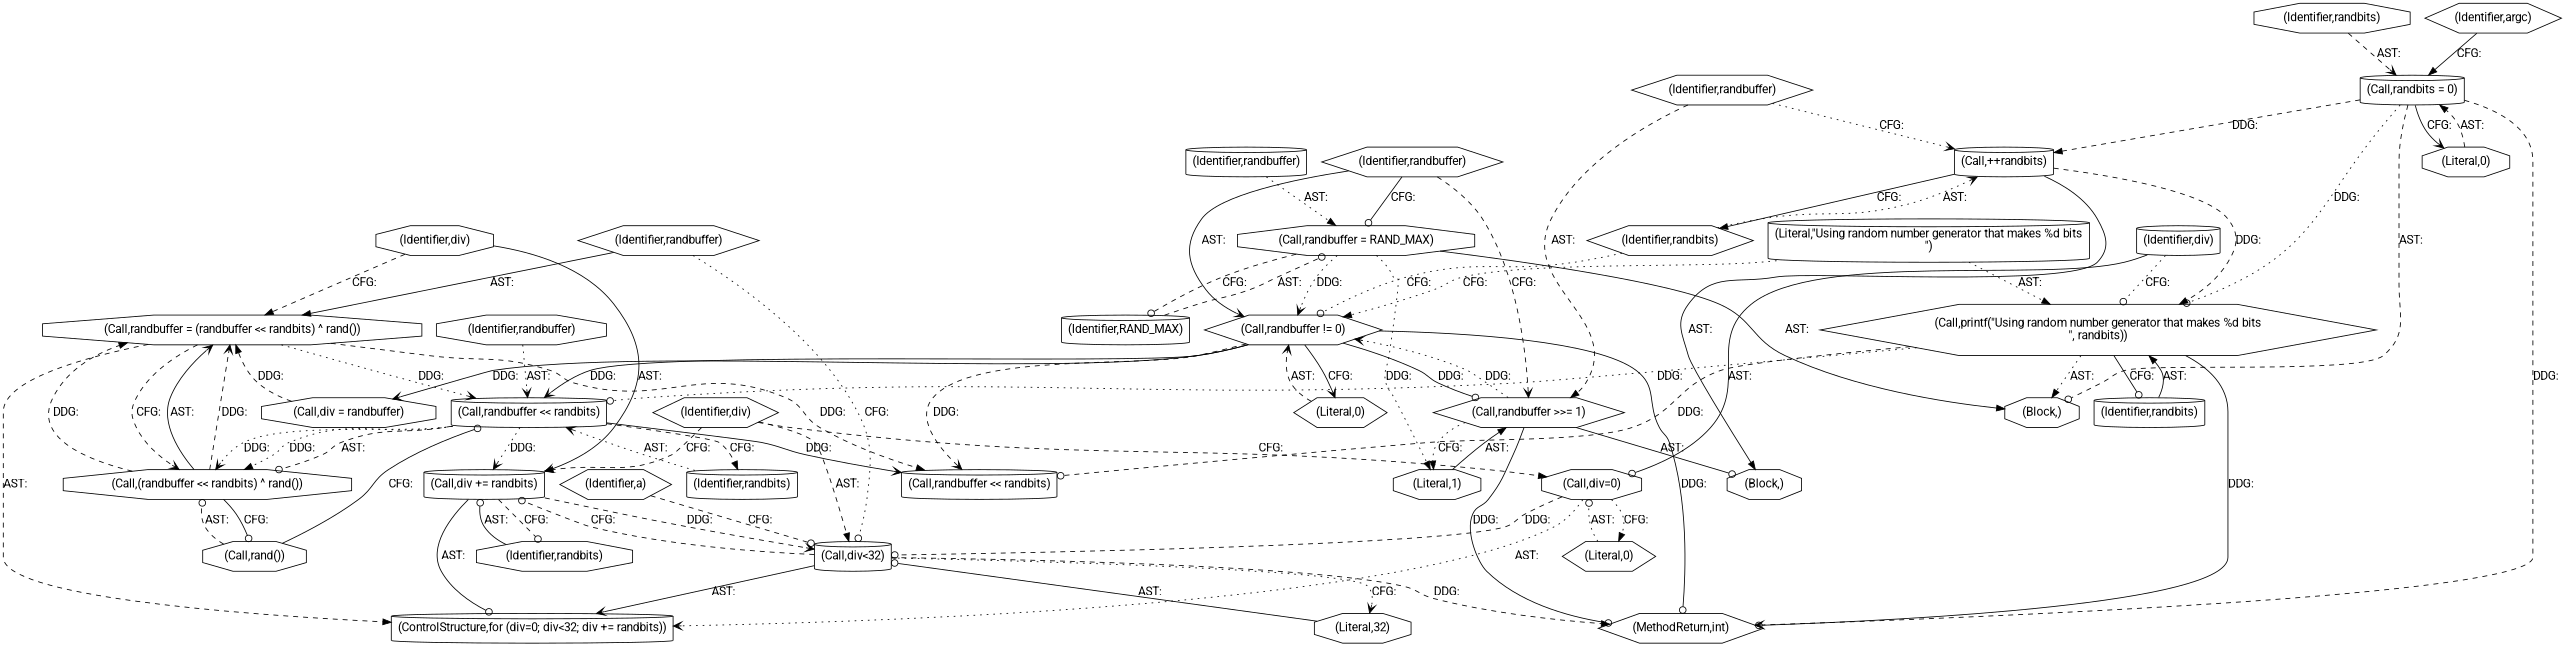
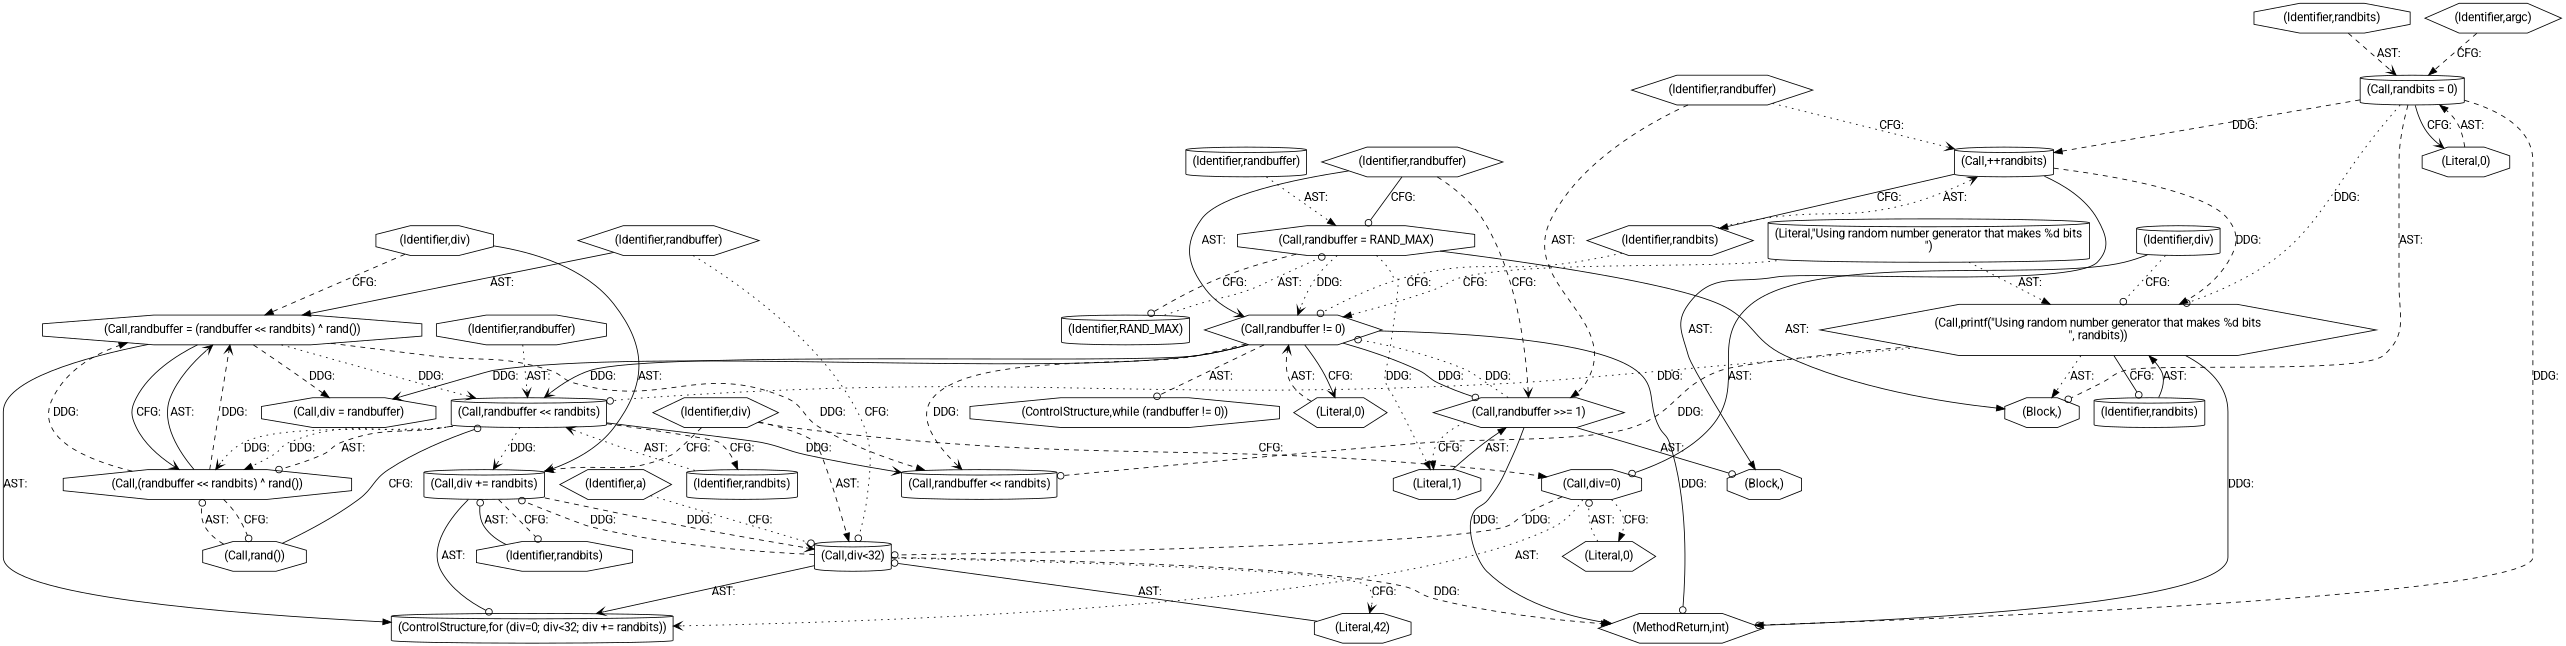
edge "(Identifier,argc)" -> "(Call,randbits = 0)": style solid -> dashed
edge "(Identifier,RAND_MAX)" -> "(Call,randbuffer = RAND_MAX)": style dashed -> dotted
edge "(Call,randbuffer >>= 1)" -> "(Call,randbuffer != 0)": arrowhead vee -> odot
edge "(Call,div = randbuffer)" -> "(Call,randbuffer = (randbuffer << randbits) ^ rand())": reversed
edge "(Call,randbuffer = (randbuffer << randbits) ^ rand())" -> "(Call,(randbuffer << randbits) ^ rand())": style dashed -> solid
node "(ControlStructure,while (randbuffer != 0))": added
edge "(Call,(randbuffer << randbits) ^ rand())" -> "(Call,rand())": style solid -> dashed
edge "(Identifier,a)" -> "(Call,div<32)": style dashed -> dotted
edge "(Call,div<32)" -> "(Call,div += randbits)": label "CFG: " -> "DDG: "
edge "(Call,randbuffer >>= 1)" -> "(MethodReturn,int)": arrowhead odot -> normal
edge "(Call,randbuffer = (randbuffer << randbits) ^ rand())" -> "(ControlStructure,for (div=0; div<32; div += randbits))": style dashed -> solid
edge "(Call,randbits = 0)" -> "(MethodReturn,int)": arrowhead vee -> normal
node "(Literal,32)": label "(Literal,32)" -> "(Literal,42)"
